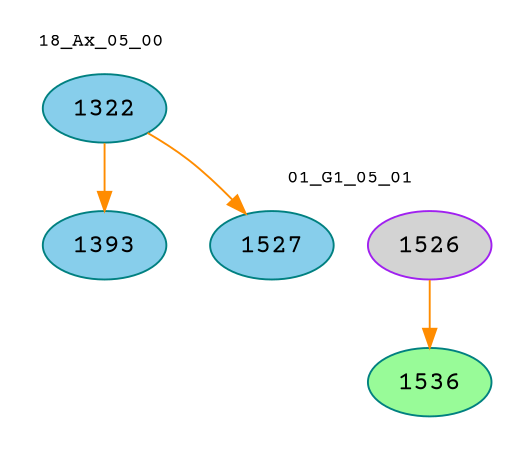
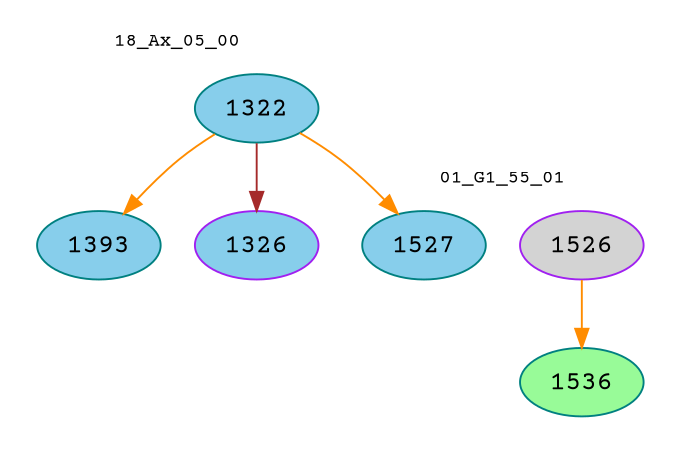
cluster "01_G1_05_01": label "01_G1_05_01" -> "01_G1_55_01"
node "1326": added
